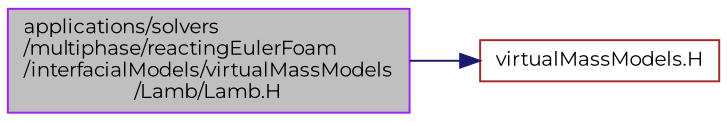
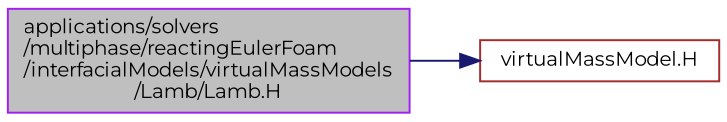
node "virtualMassModels.H": label "virtualMassModels.H" -> "virtualMassModel.H"
